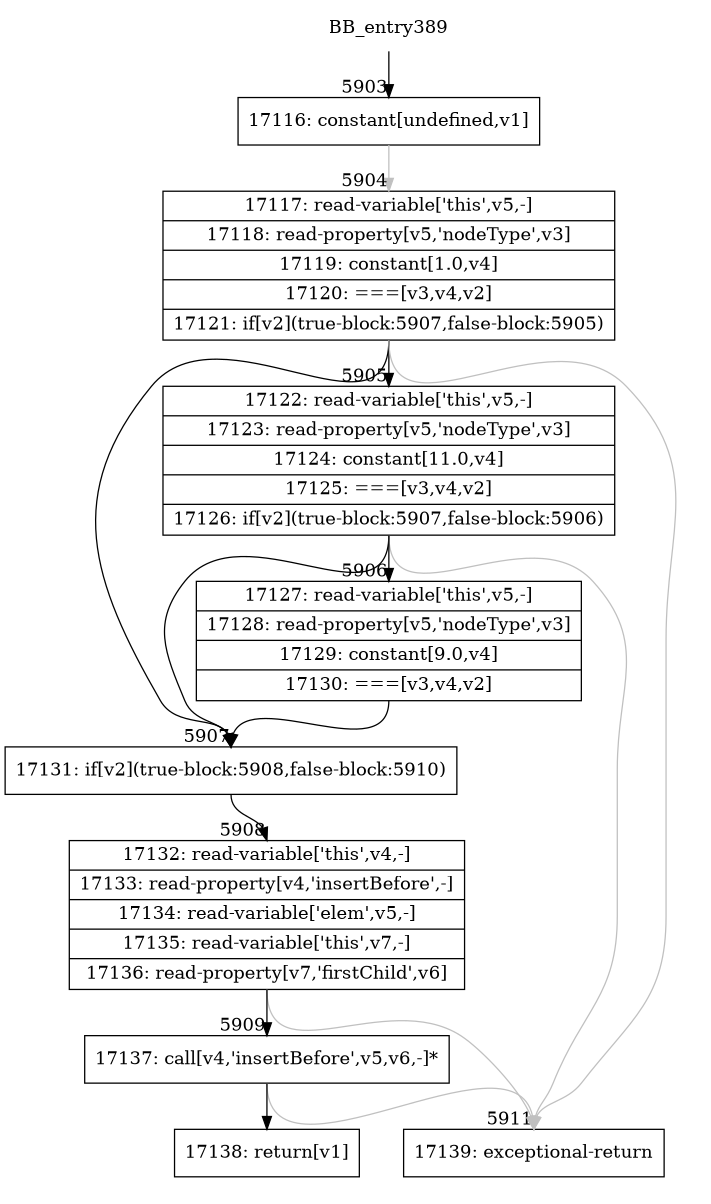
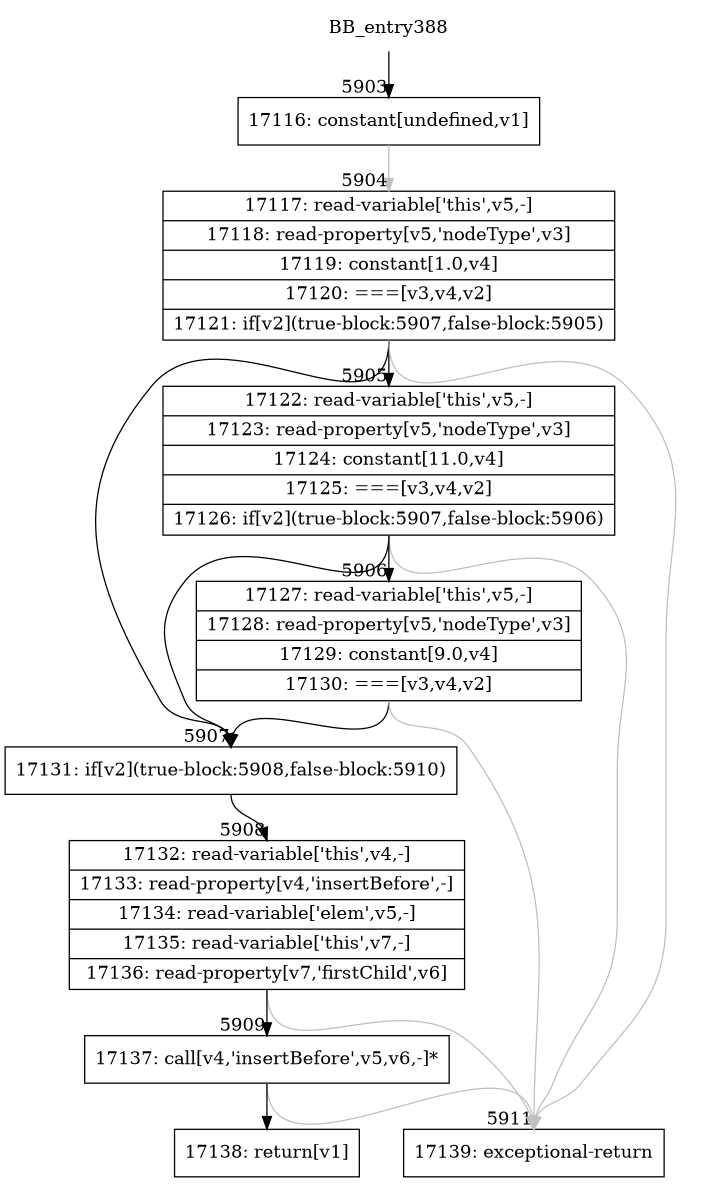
node "BB_entry389": label "BB_entry389" -> "BB_entry388"
edge "17127: read-variable['this',v5,-]" -> "17139: exceptional-return": added
